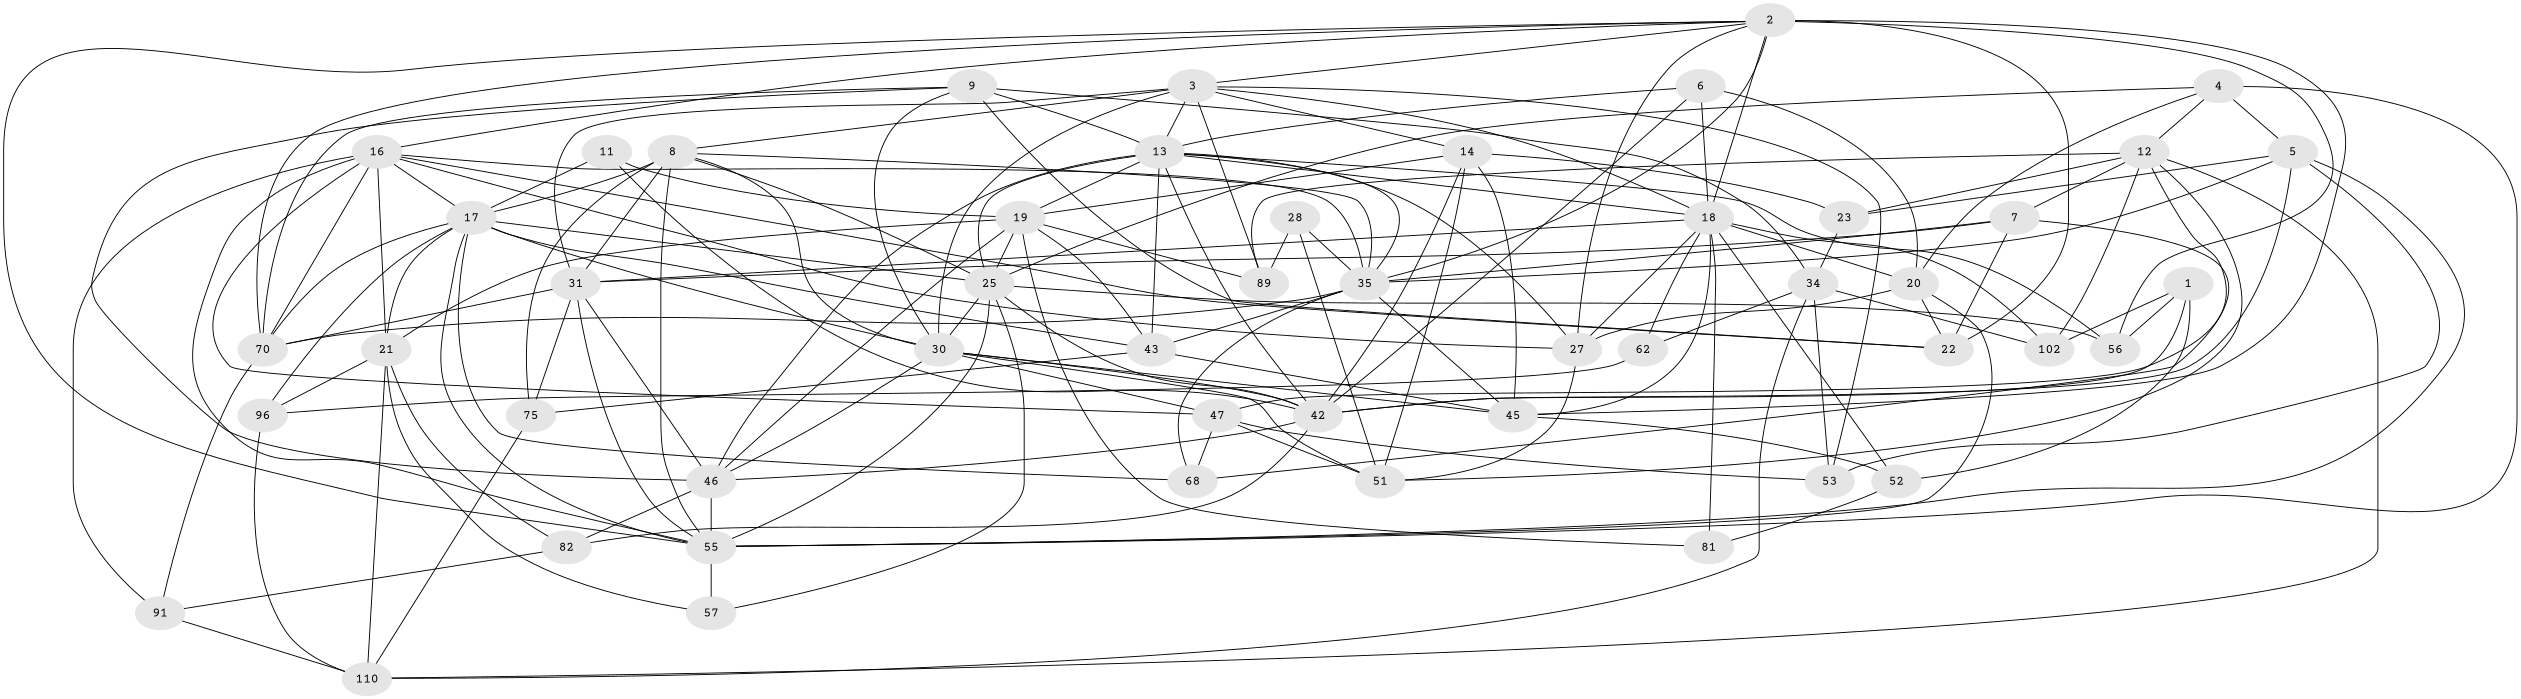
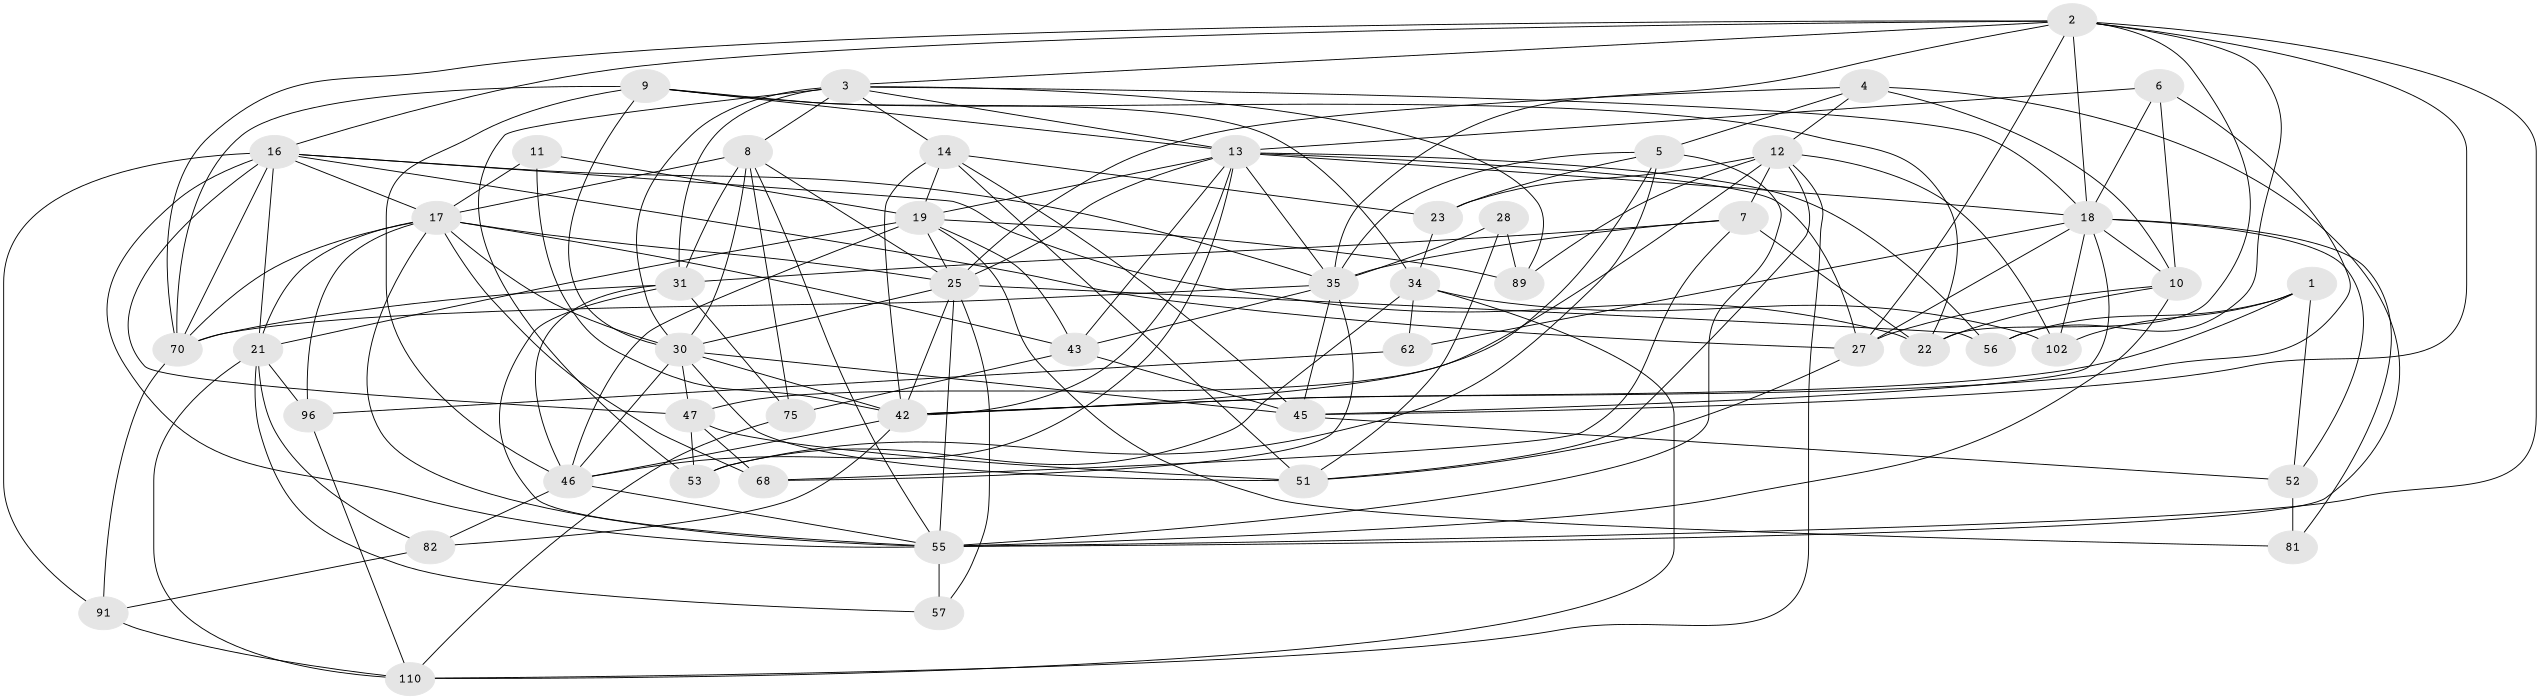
edge "8" -- "35": removed
edge "18" -- "31": removed
node "20": label "20" -> "10"
